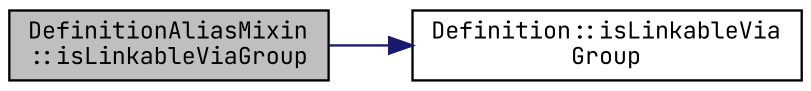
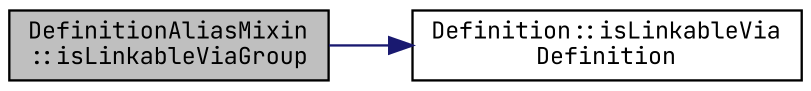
node "Definition::isLinkableVia Group": label "Definition::isLinkableVia Group" -> "Definition::isLinkableVia Definition"
